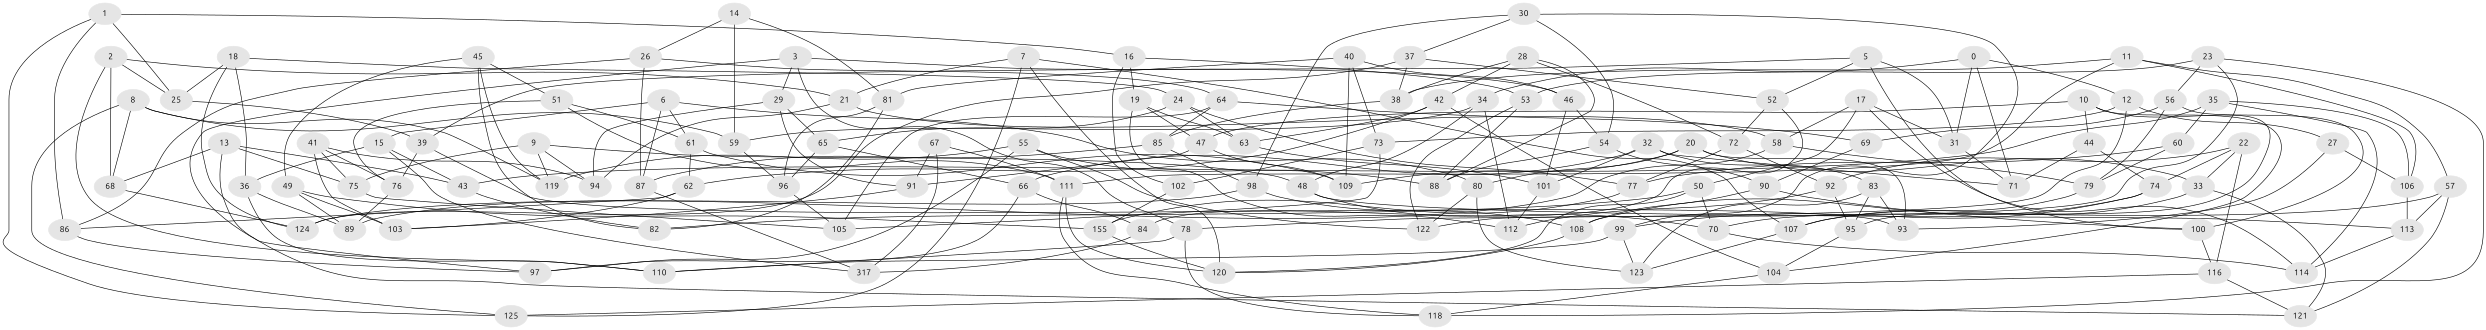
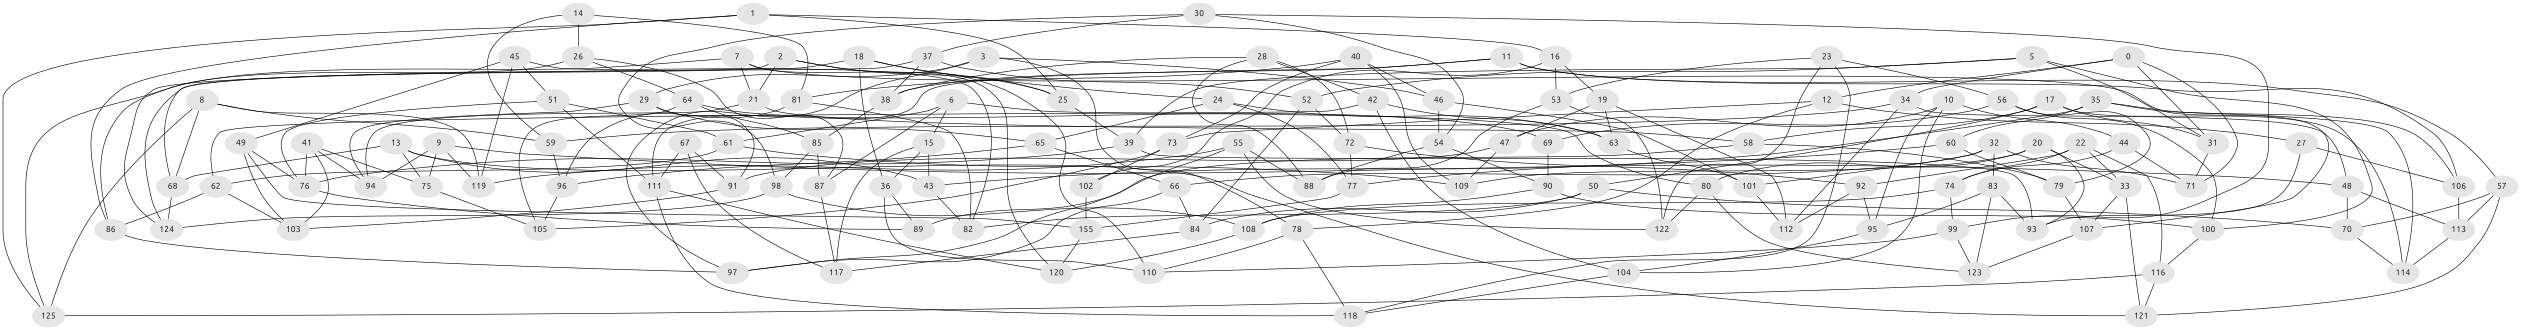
edge "49" -- "89": now "49" -- "76"
edge "50" -- "120": now "50" -- "84"
node "317": label "317" -> "117"
